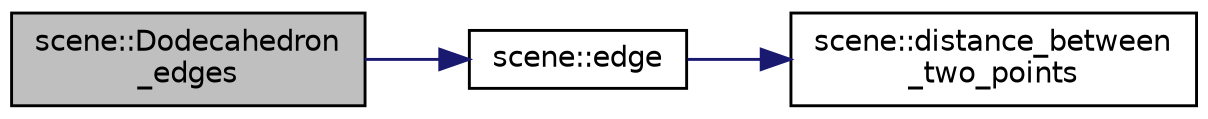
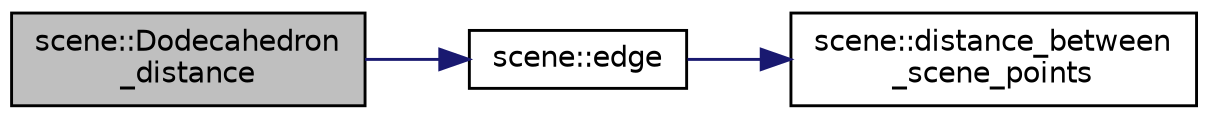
node "scene::Dodecahedron _edges": label "scene::Dodecahedron _edges" -> "scene::Dodecahedron _distance"
node "scene::distance_between _two_points": label "scene::distance_between _two_points" -> "scene::distance_between _scene_points"
